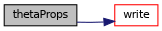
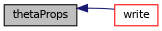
edge "thetaProps" -> "write": reversed
